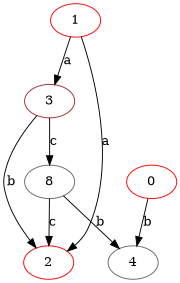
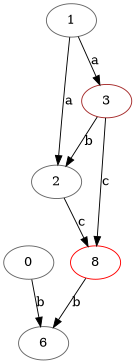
node "1": color red -> gray40
node "8": color gray40 -> red
node "0": color red -> gray40
edge "8" -> "2": reversed
node "2": color red -> gray40
node "4": label "4" -> "6"
